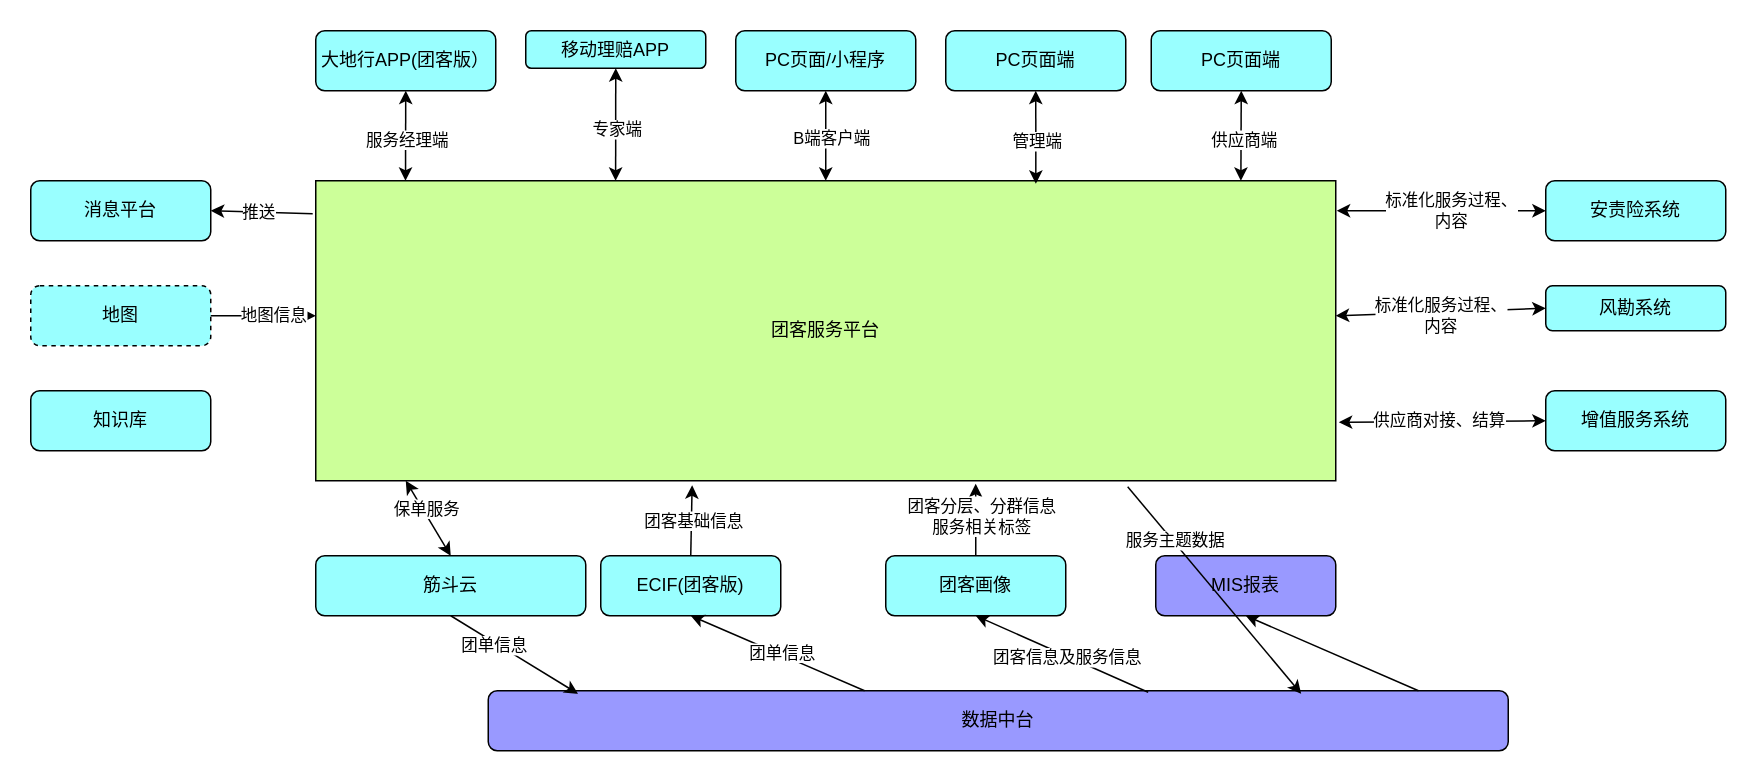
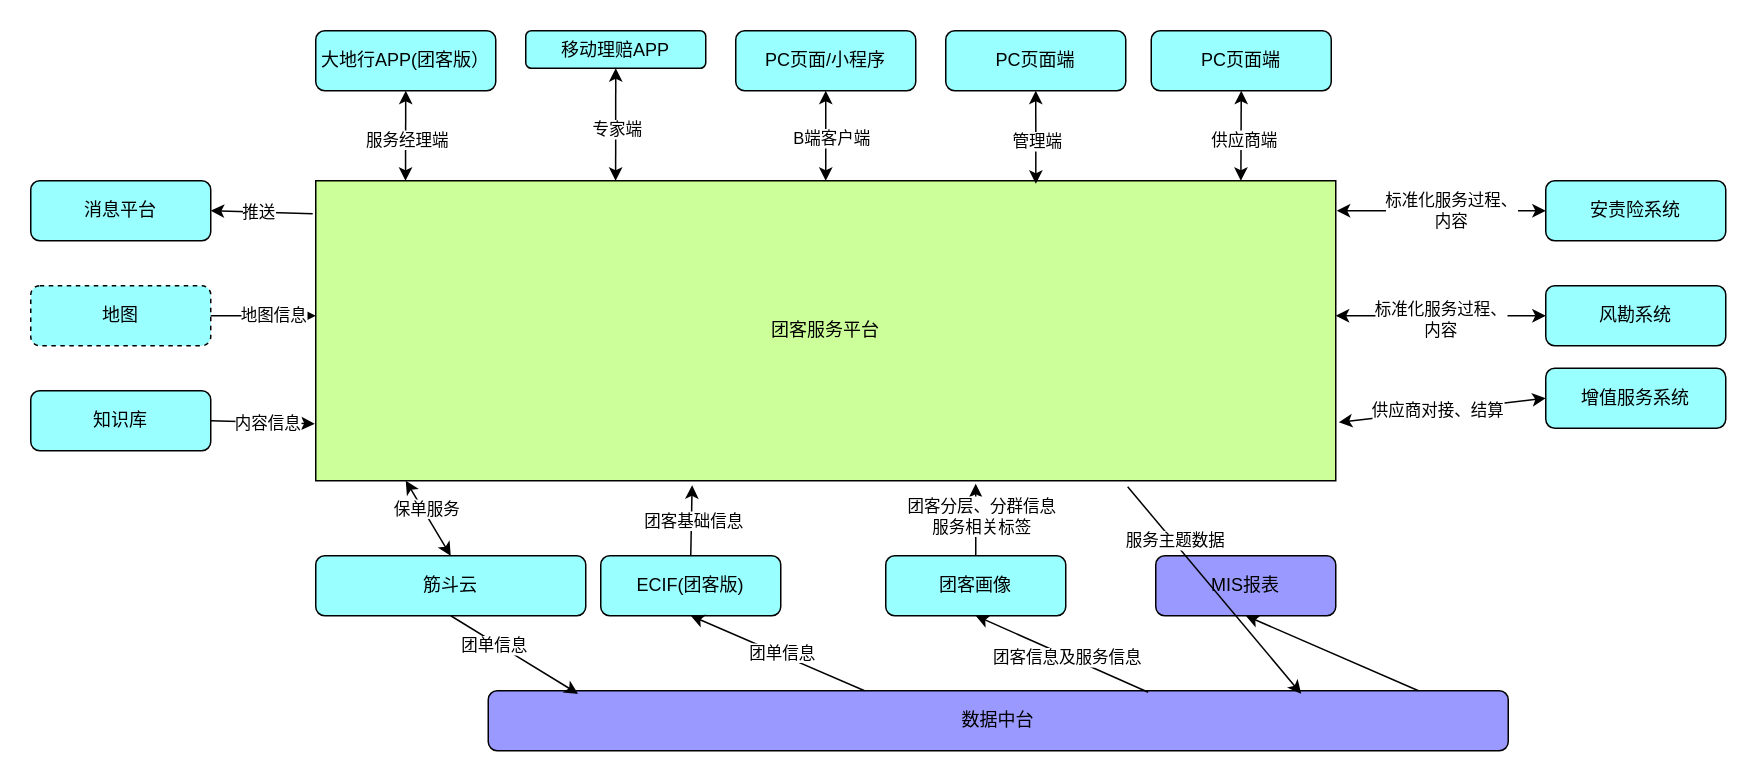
node "风勘系统": size 180x45 -> 180x60
node "增值服务系统": moved (1636, 421) -> (1636, 398)
edge "知识库" -> "团客服务平台": added, label "内容信息"
